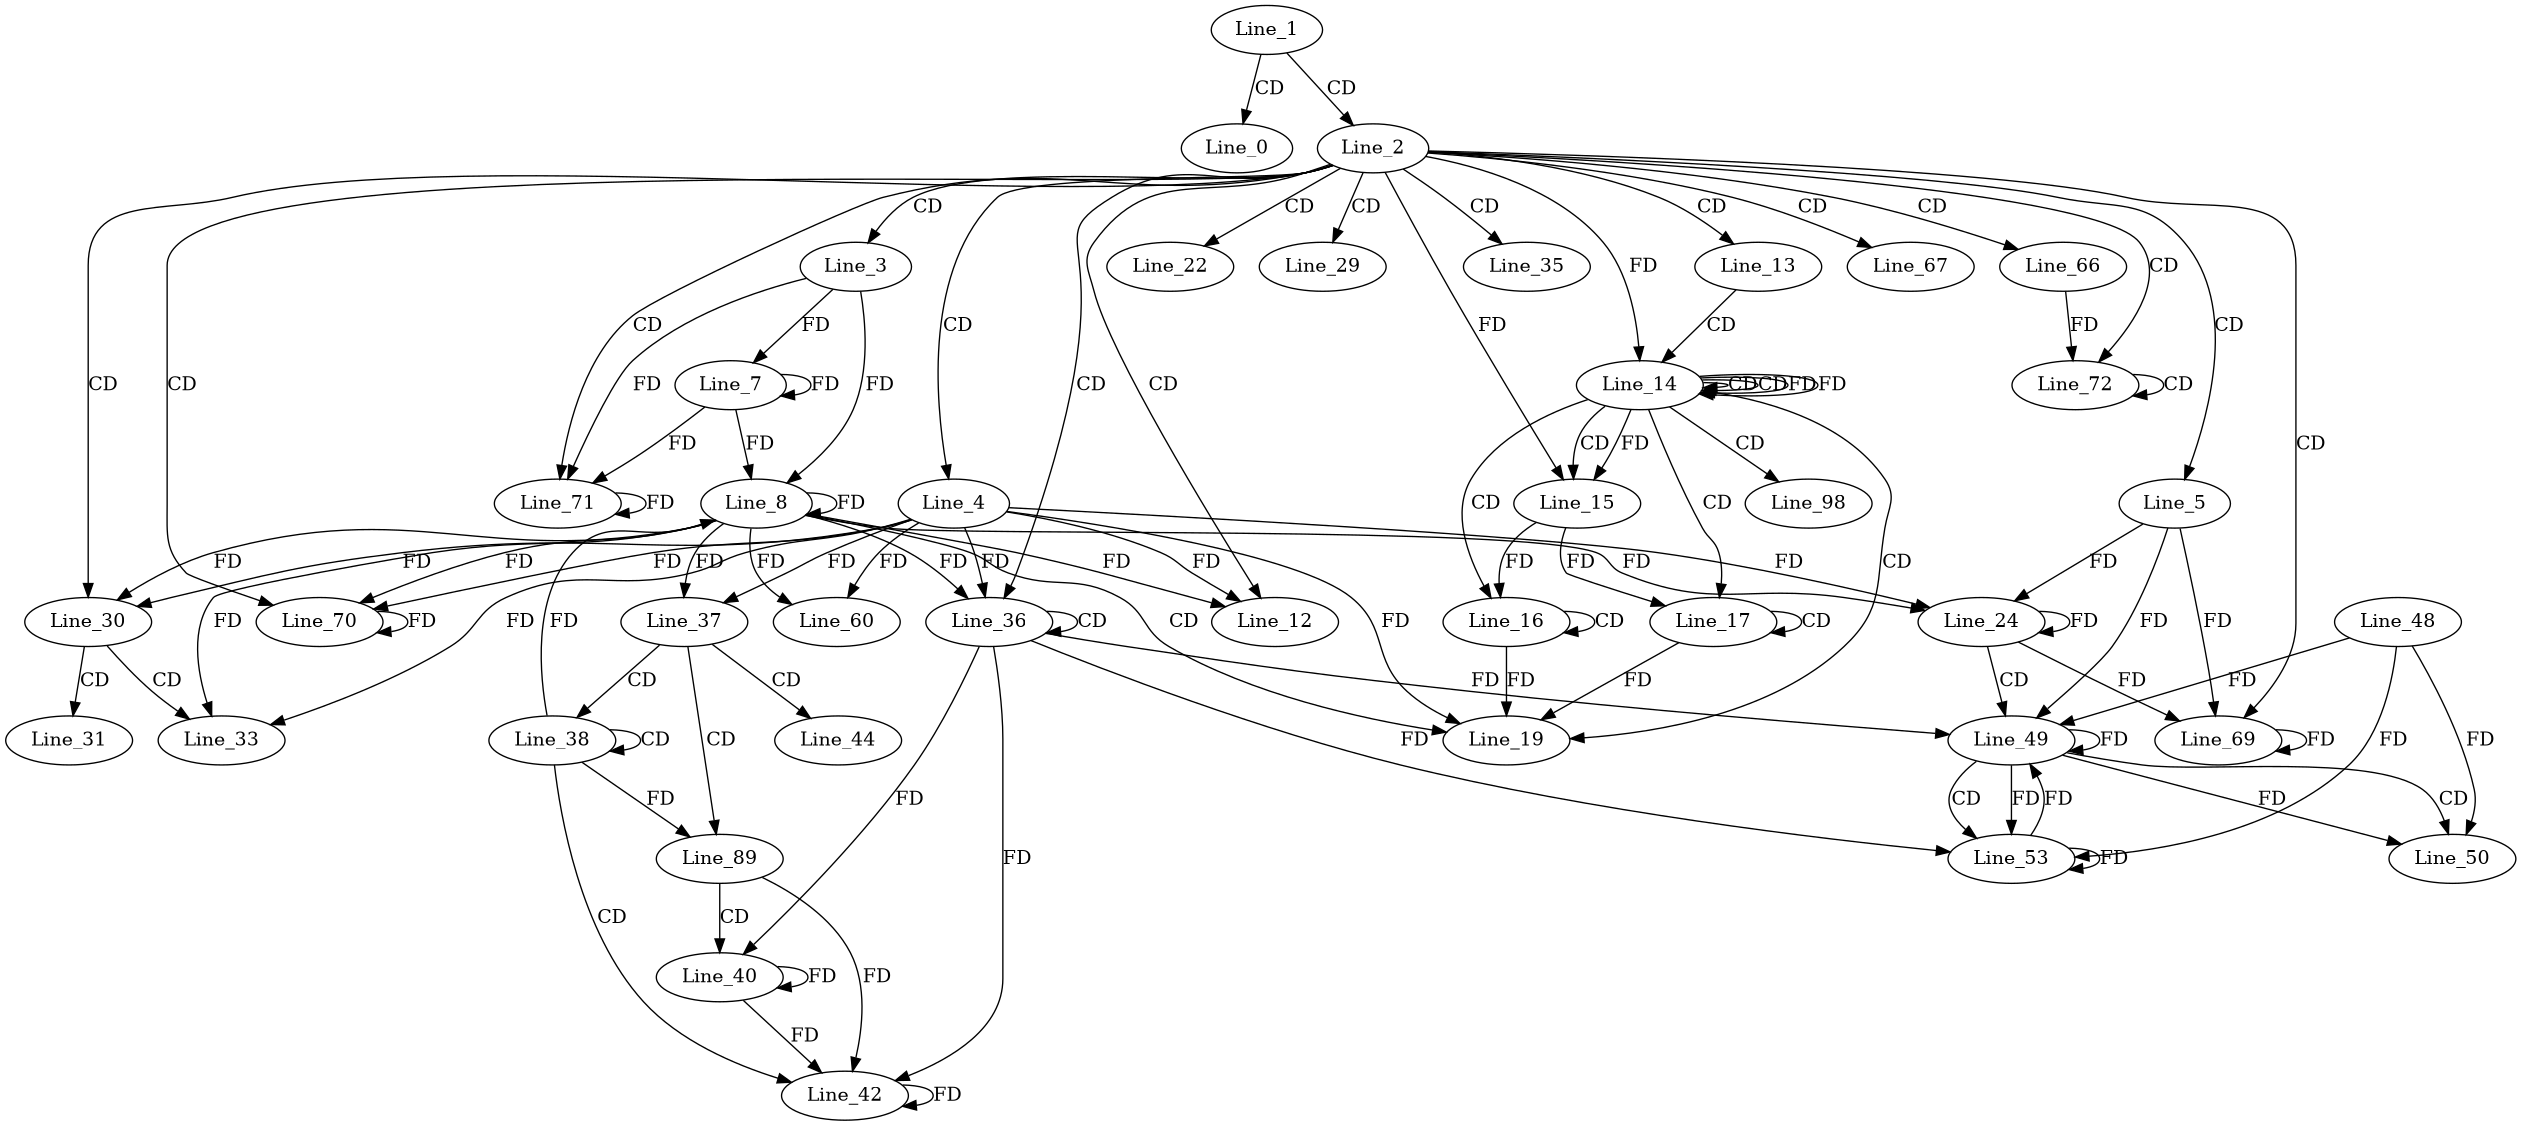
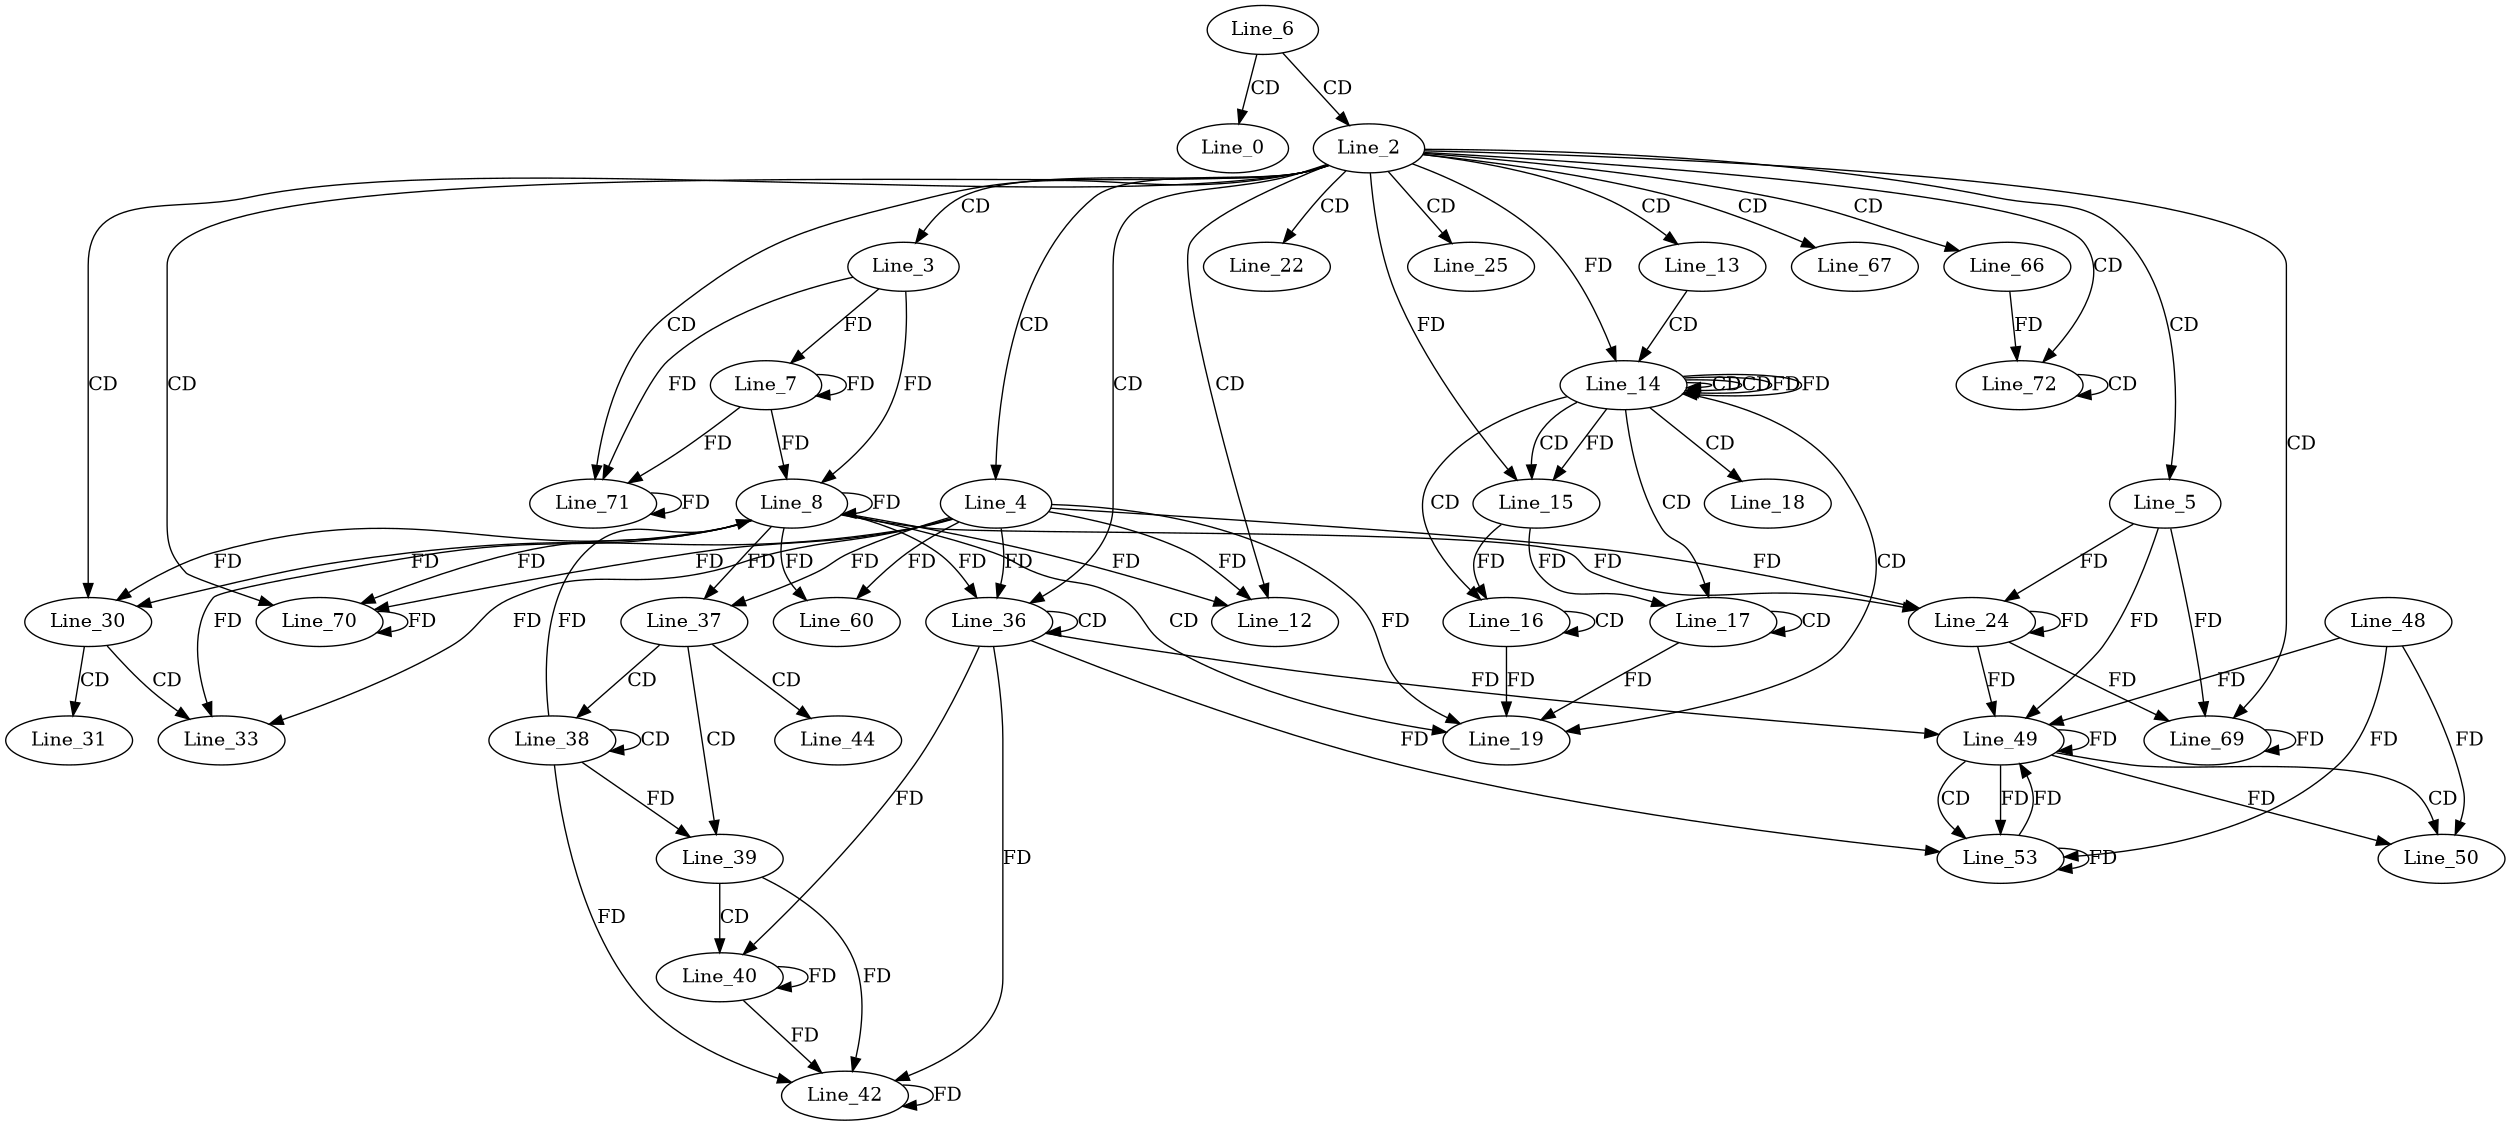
node "Line_1": label "Line_1" -> "Line_6"
node "Line_29": removed
node "Line_35": label "Line_35" -> "Line_25"
node "Line_98": label "Line_98" -> "Line_18"
edge "Line_24" -> "Line_49": label "CD" -> "FD"
node "Line_89": label "Line_89" -> "Line_39"
edge "Line_38" -> "Line_42": label "CD" -> "FD"
